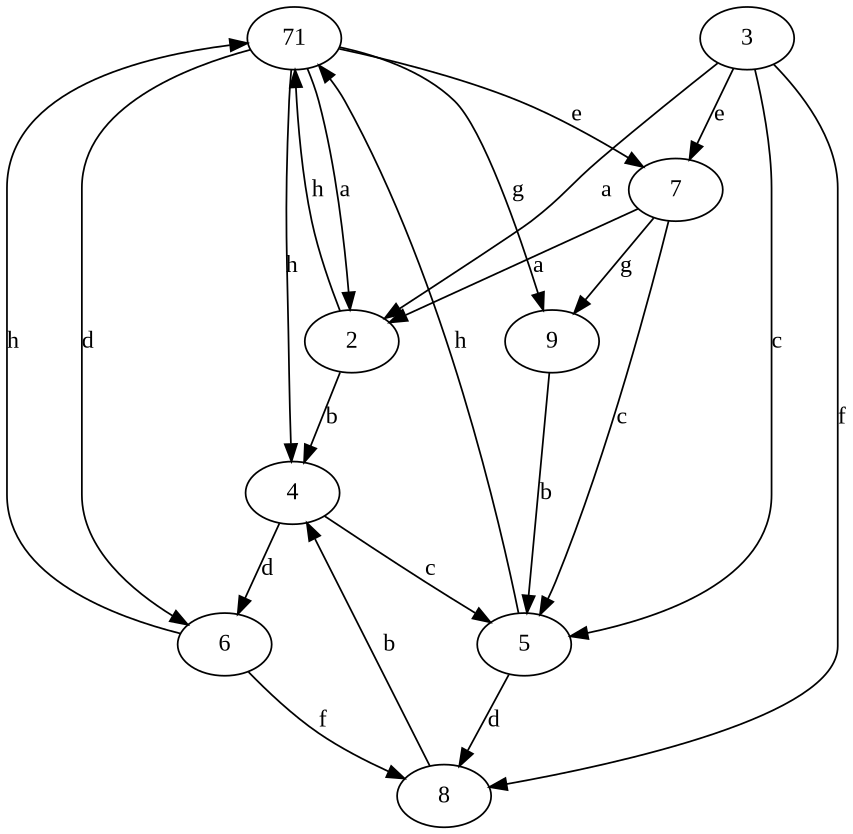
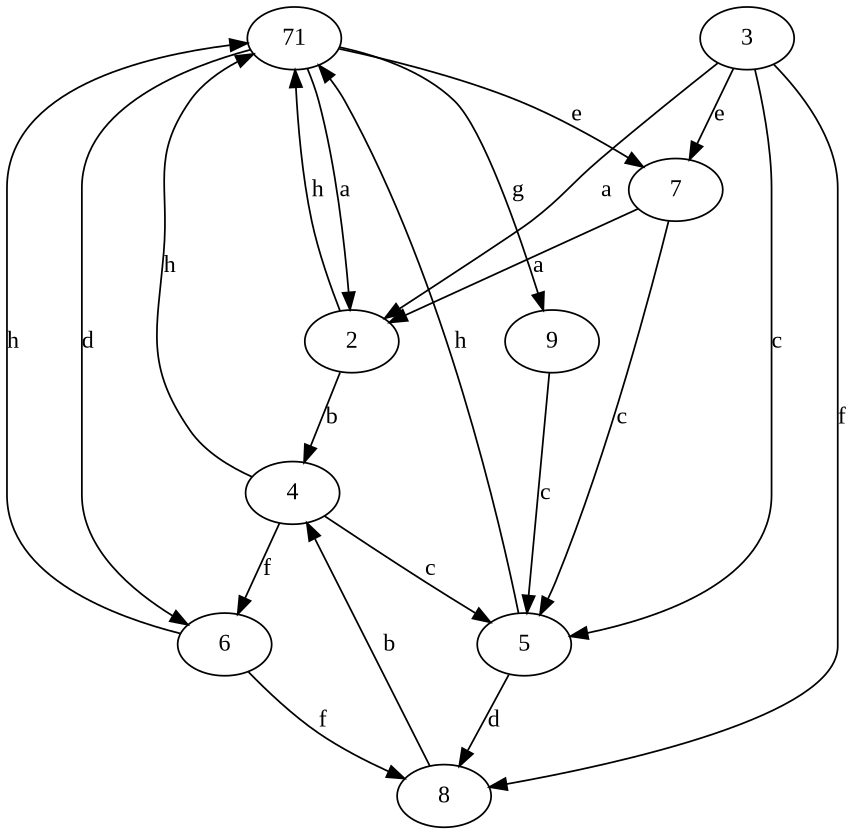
edge "71" -> "4": reversed
edge "7" -> "9": removed, label "g"
edge "9" -> "5": label "b" -> "c"
edge "4" -> "6": label "d" -> "f"
